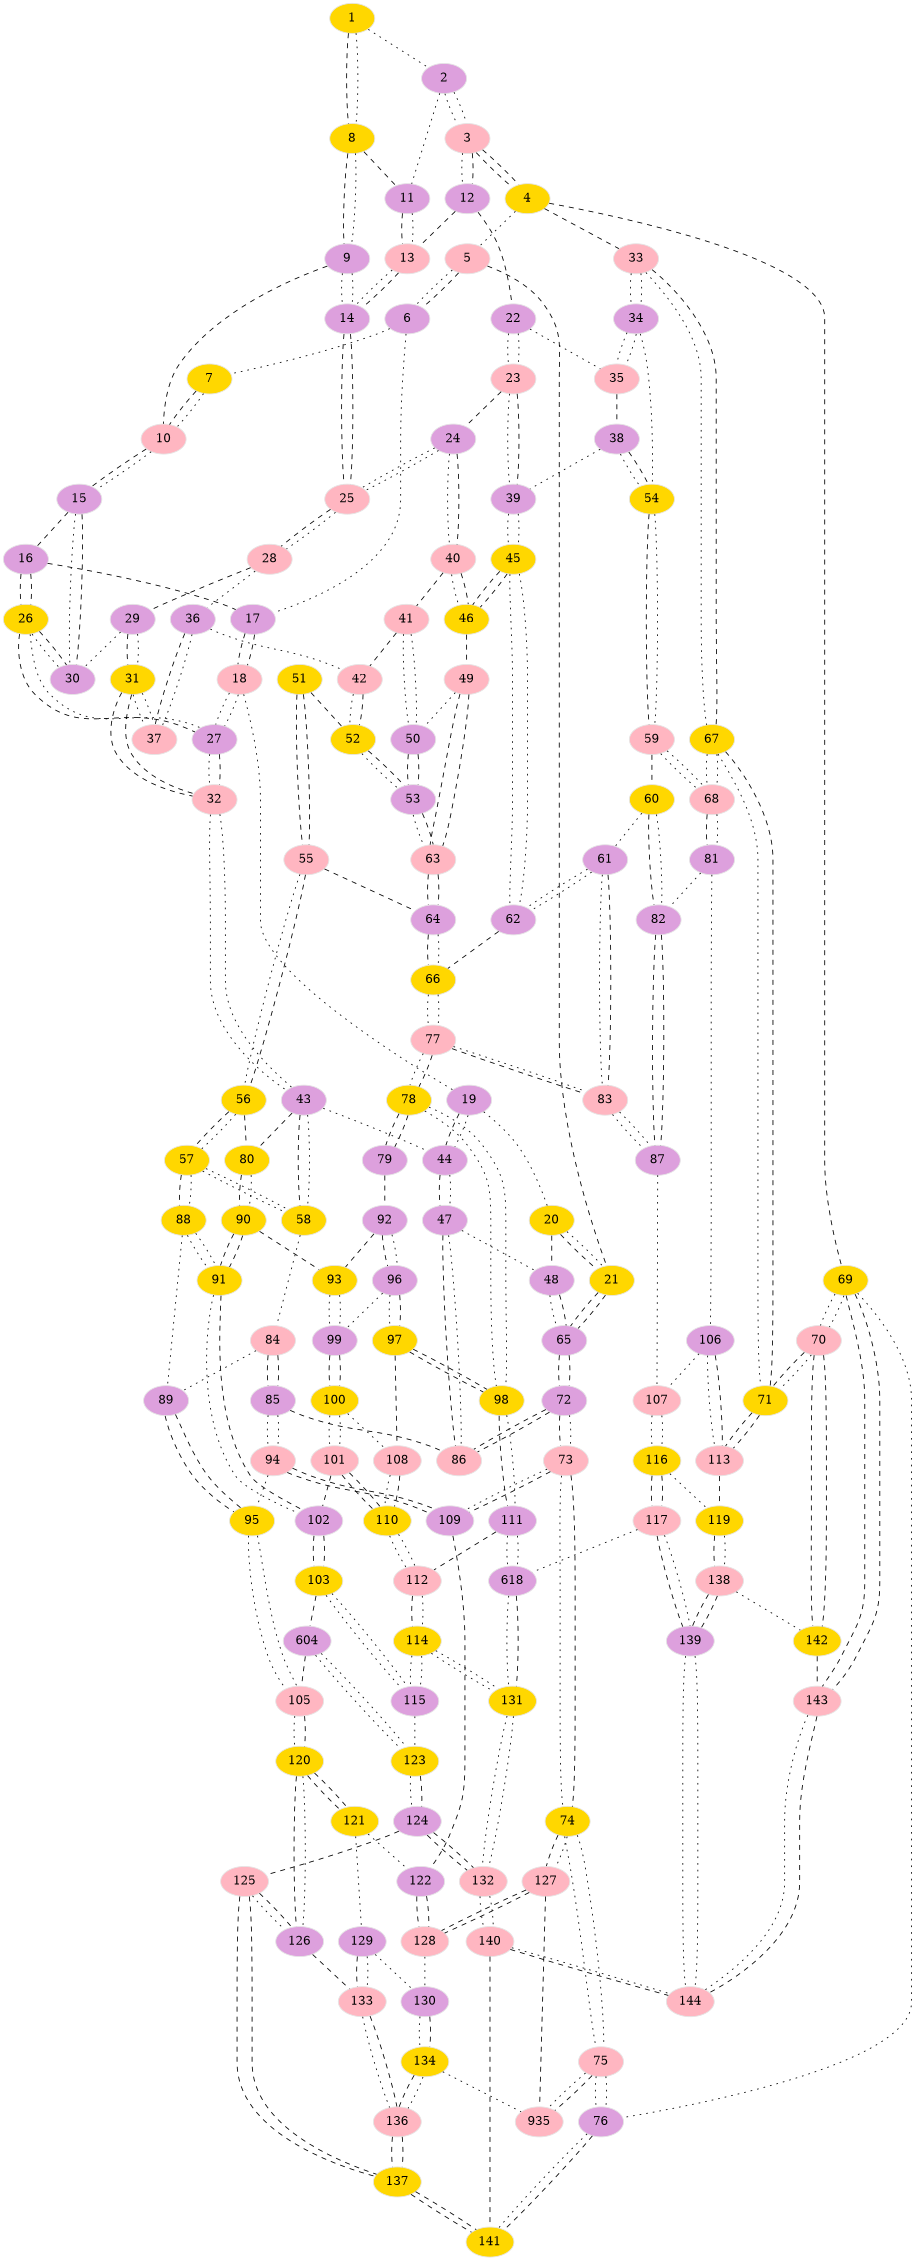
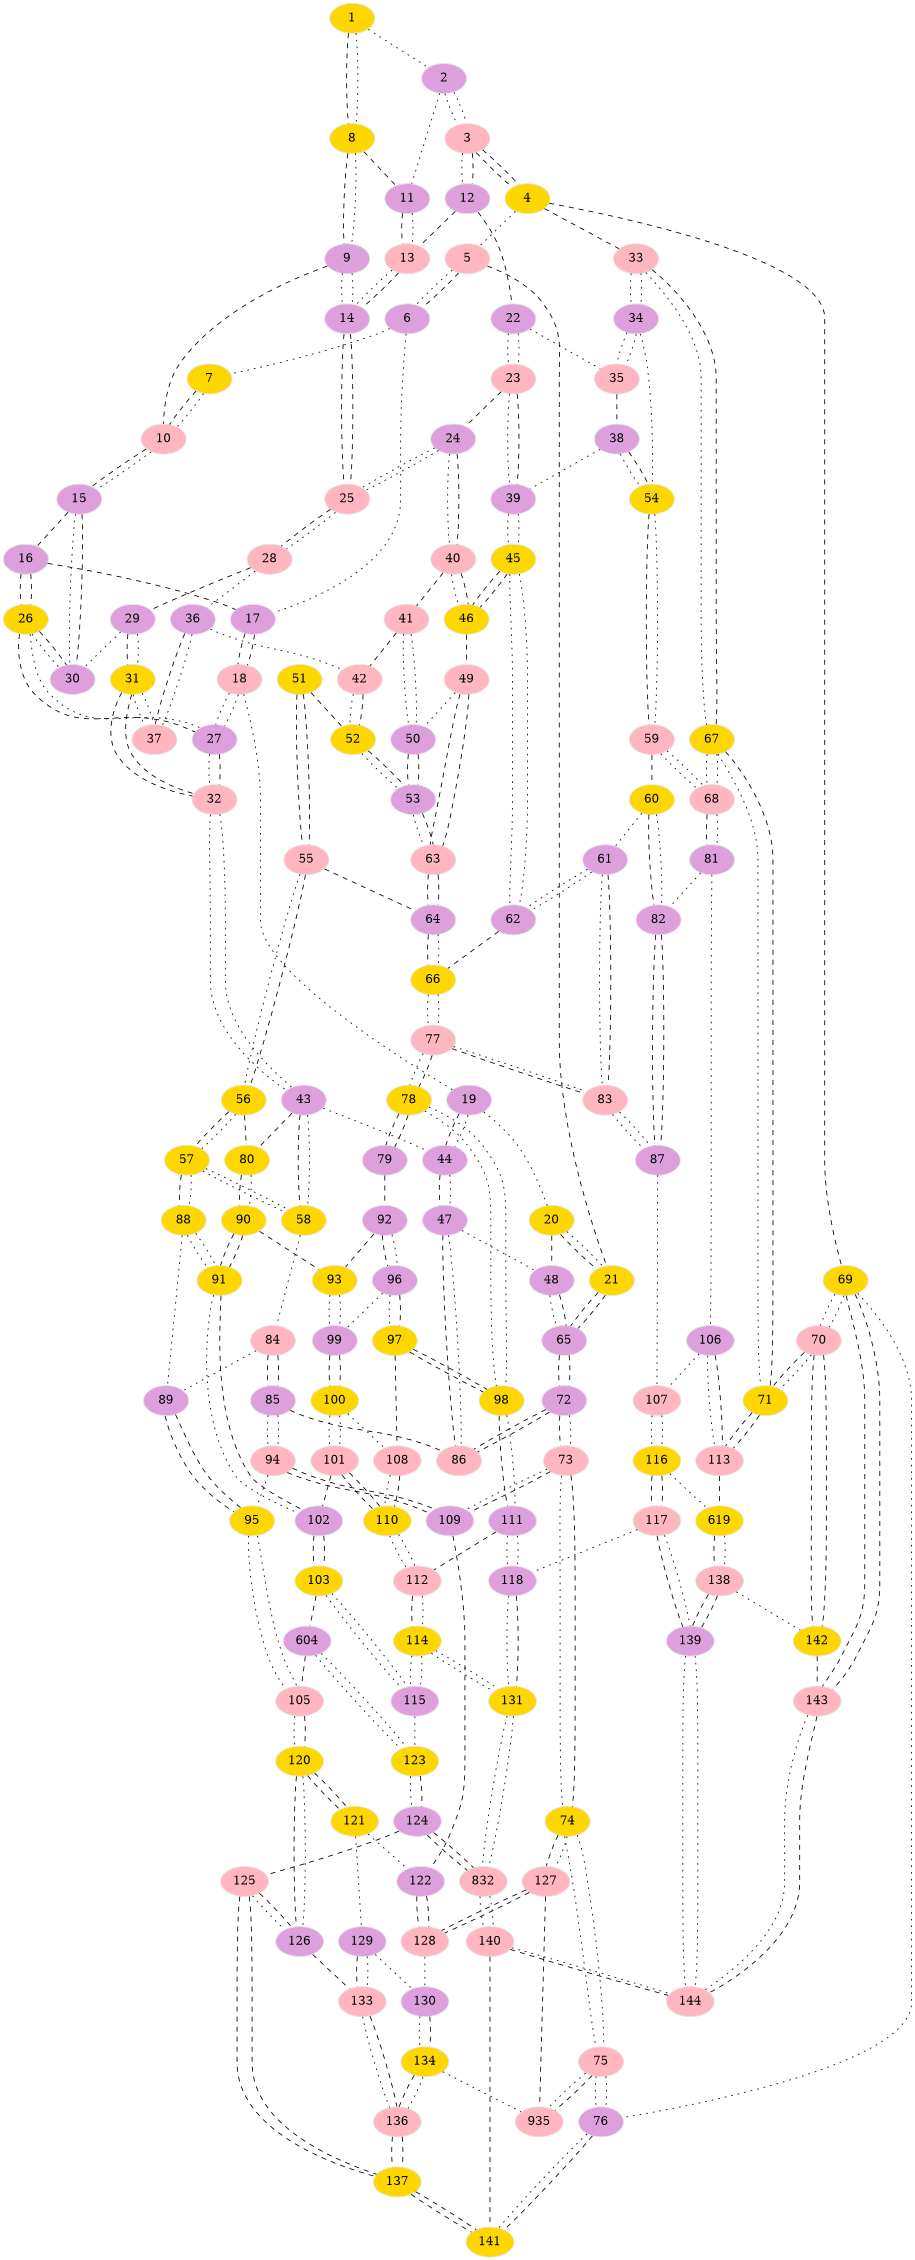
node "119": label "119" -> "619"
node "618": label "618" -> "118"
node "132": label "132" -> "832"
